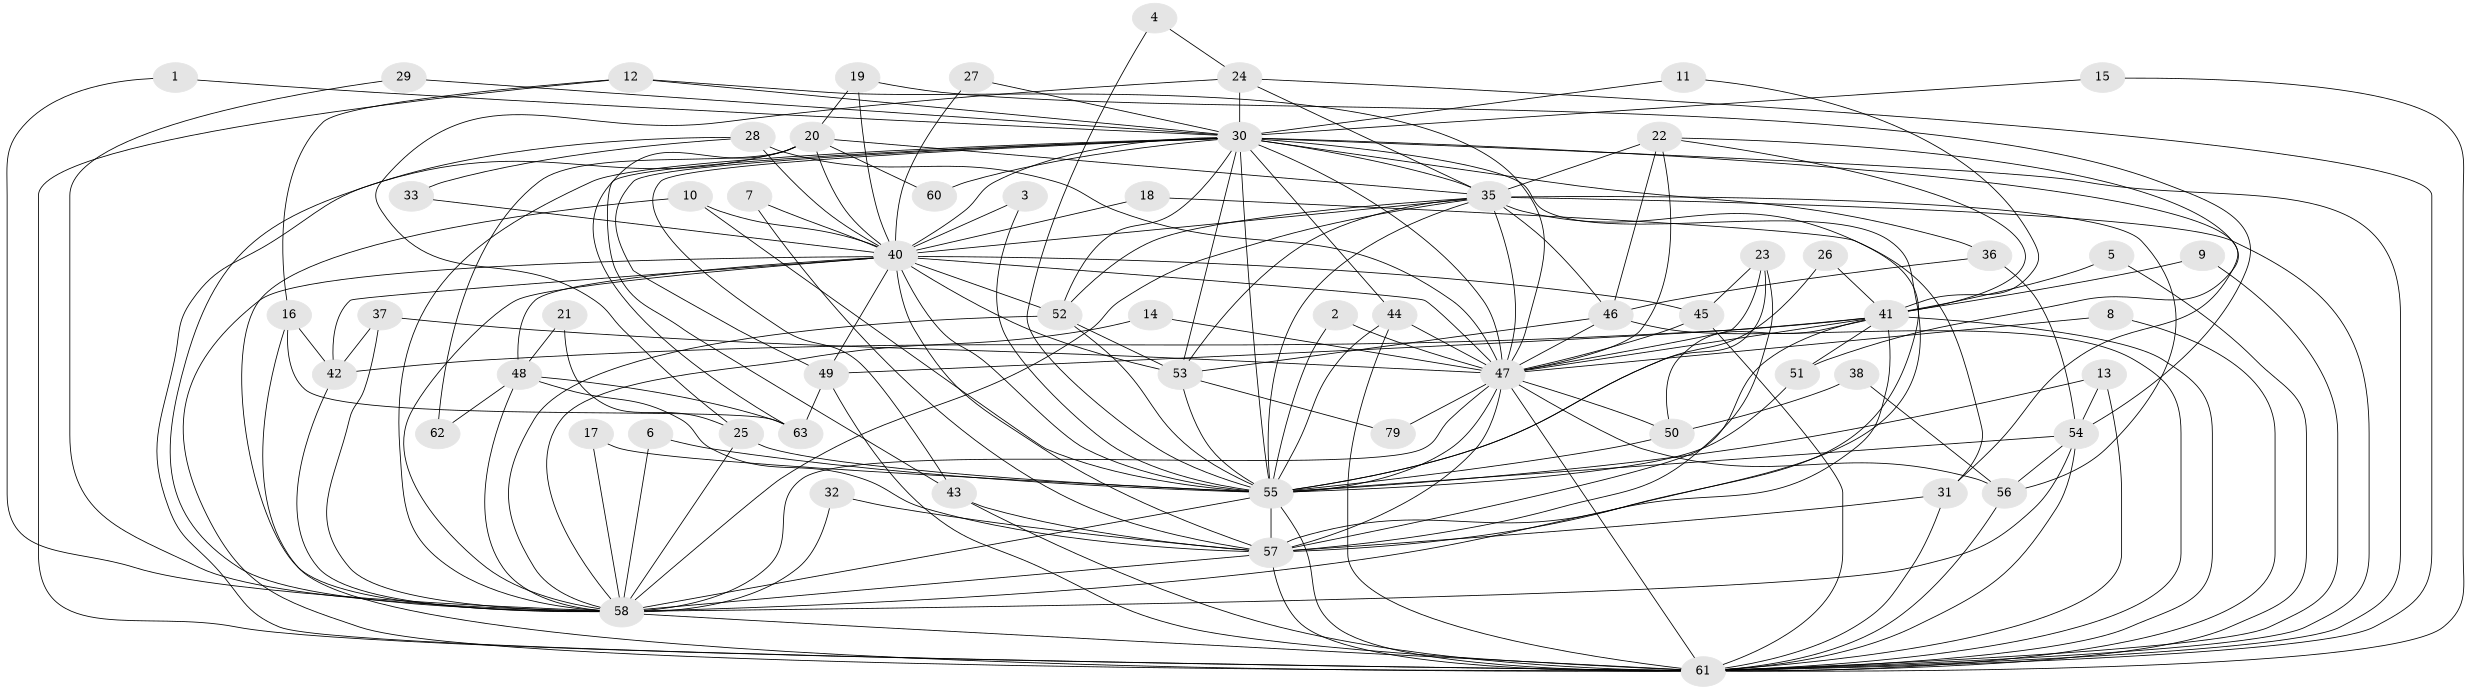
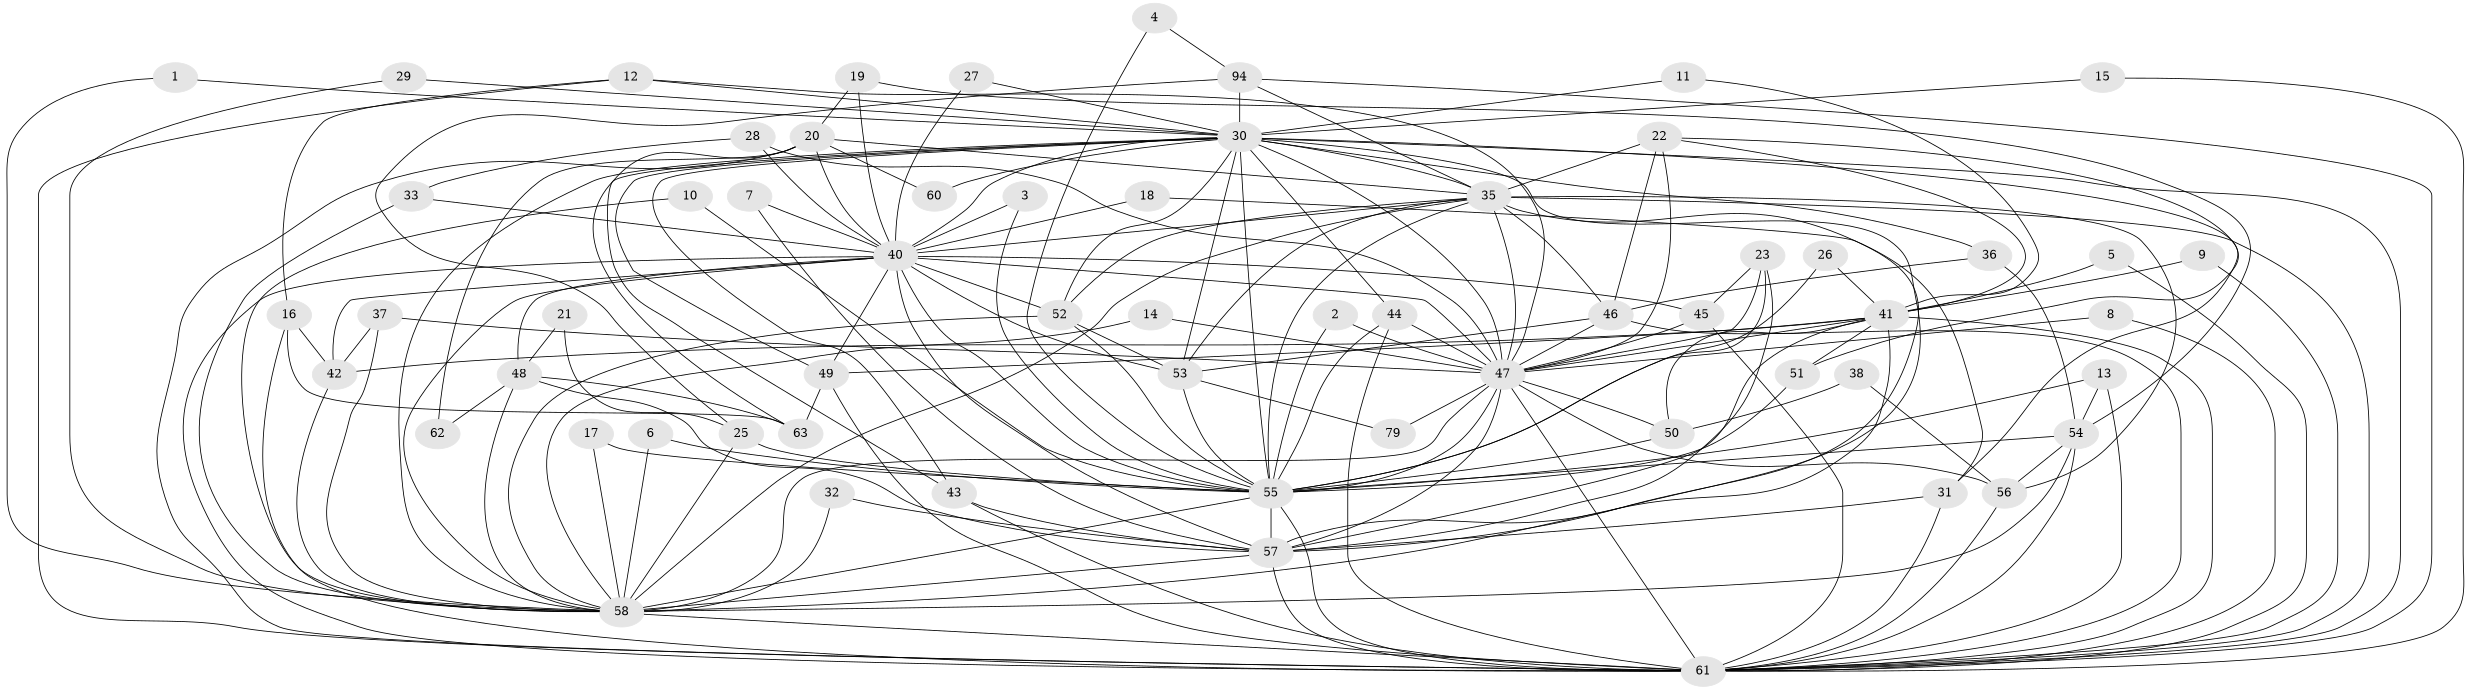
node "24": label "24" -> "94"
edge "10" -- "40": removed
edge "28" -- "58": now "33" -- "58"
